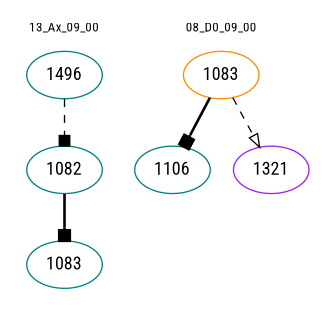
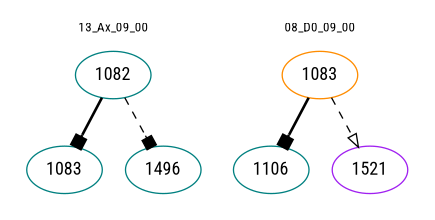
edge "1496" -> "1082": reversed
node "1321": label "1321" -> "1521"
